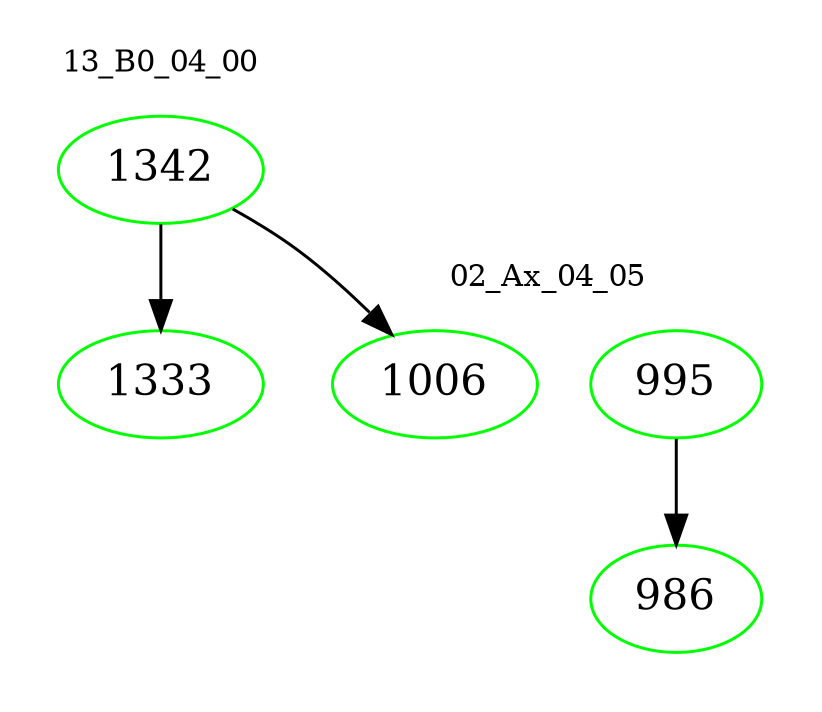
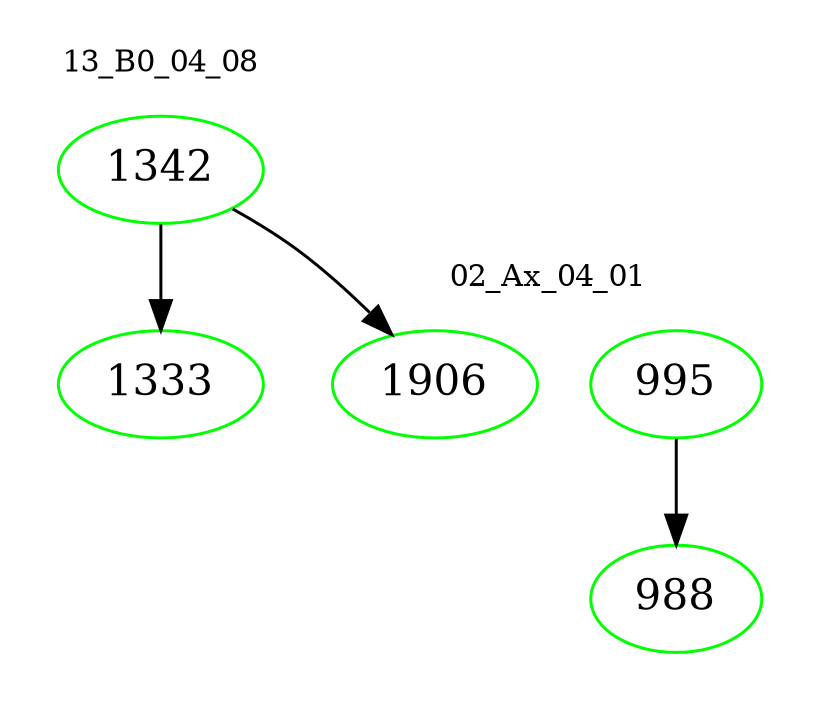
cluster "13_B0_04_00": label "13_B0_04_00" -> "13_B0_04_08"
cluster "02_Ax_04_05": label "02_Ax_04_05" -> "02_Ax_04_01"
node "1006": label "1006" -> "1906"
node "986": label "986" -> "988"
